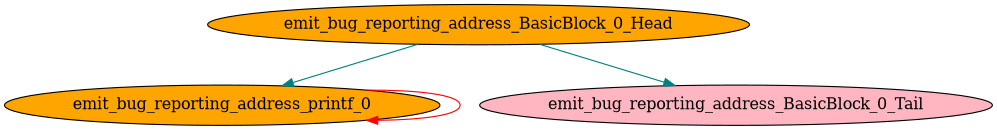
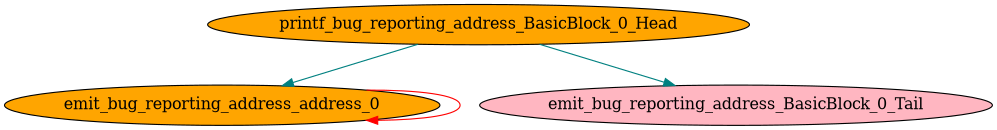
node "emit_bug_reporting_address_BasicBlock_0_Head": label "emit_bug_reporting_address_BasicBlock_0_Head" -> "printf_bug_reporting_address_BasicBlock_0_Head"
node "emit_bug_reporting_address_printf_0": label "emit_bug_reporting_address_printf_0" -> "emit_bug_reporting_address_address_0"
